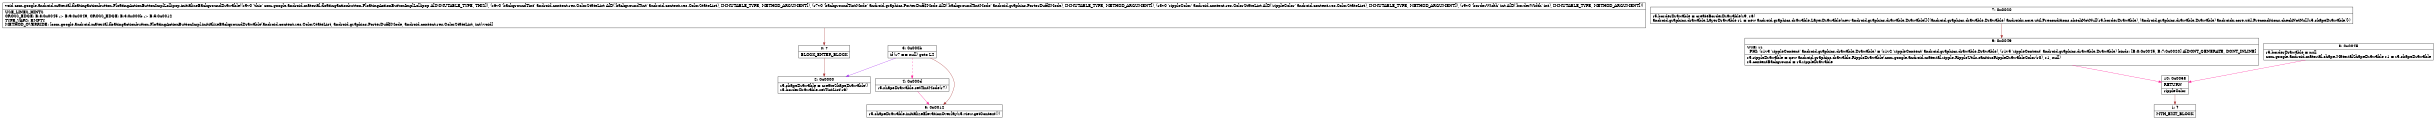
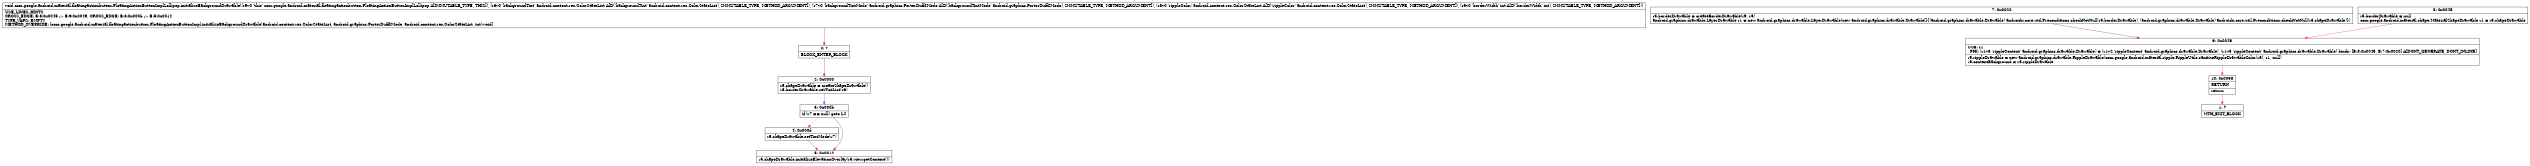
edge "3: 0x000b" -> "2: 0x0000": reversed
edge "8: 0x0045" -> "10: 0x0058": now "8: 0x0045" -> "9: 0x0049"
node "10: 0x0058": text "rippleColor" -> "return"
edge "10: 0x0058" -> "1: ?": color brown -> deeppink
